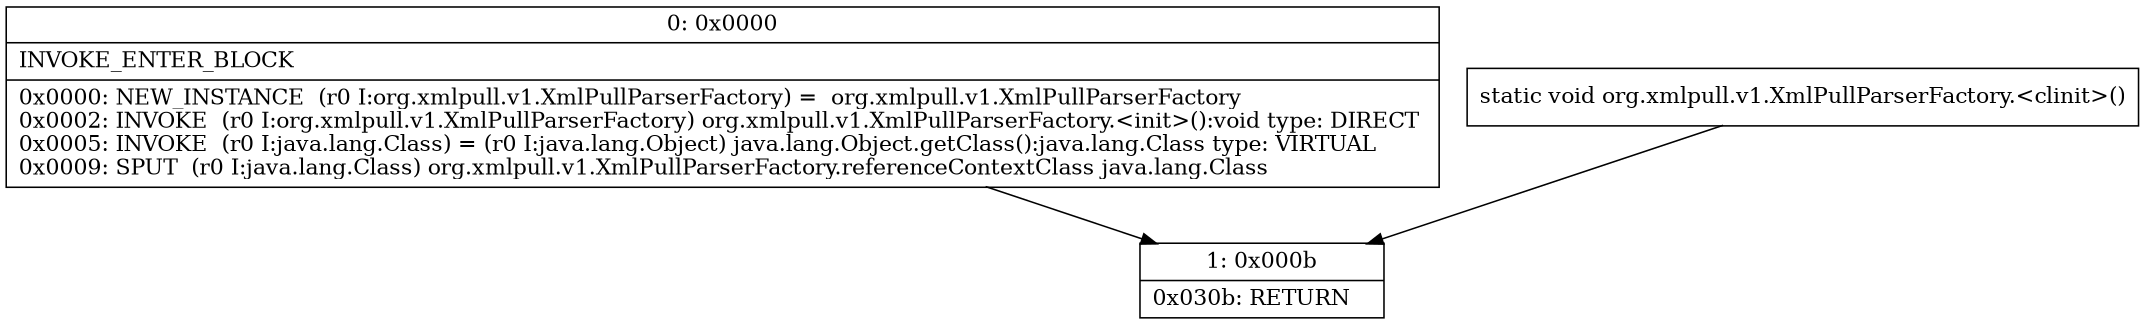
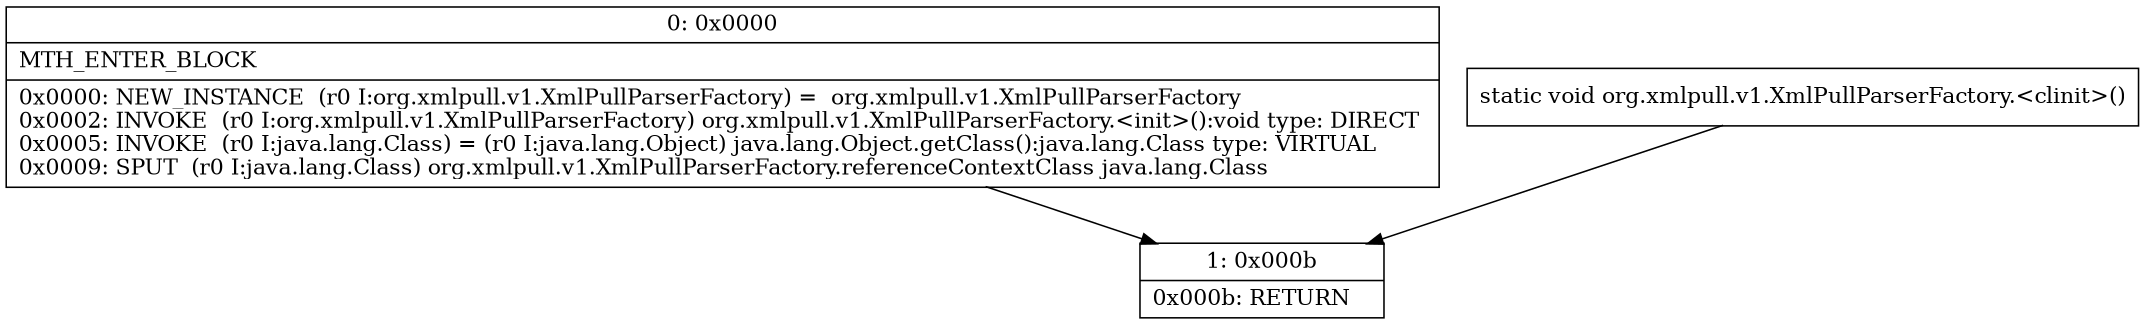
node "0: 0x0000": text "INVOKE_ENTER_BLOCK" -> "MTH_ENTER_BLOCK"
node "1: 0x000b": text "0x030b: RETURN" -> "0x000b: RETURN"
